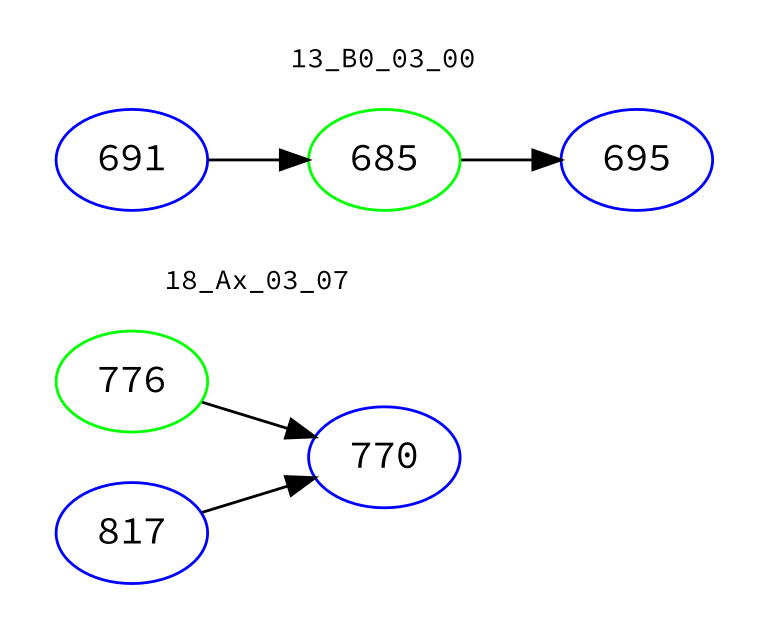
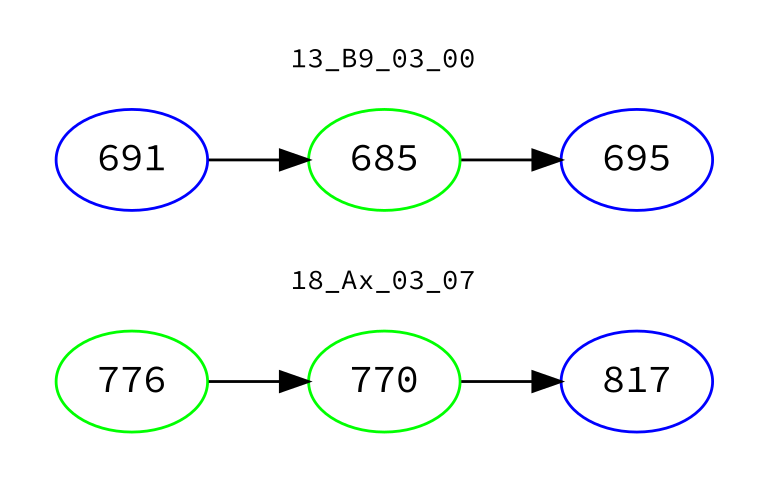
cluster "13_B0_03_00": label "13_B0_03_00" -> "13_B9_03_00"
node "770": color blue -> green
edge "817" -> "770": reversed
